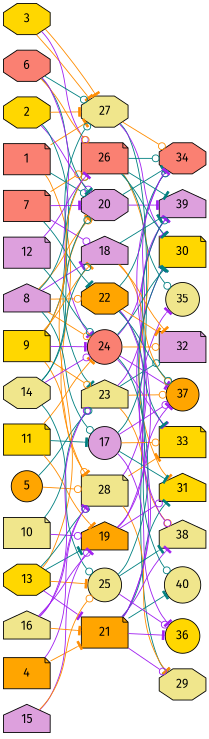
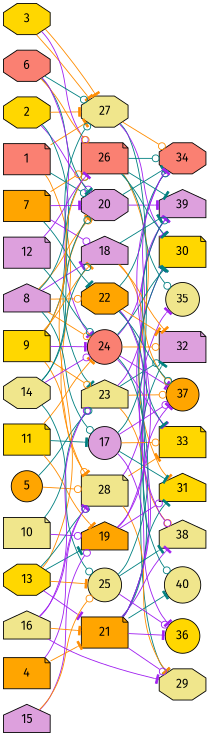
node "7": fillcolor salmon -> orange
edge "21" -> "32": added
edge "16" -> "19": now "16" -> "29"
